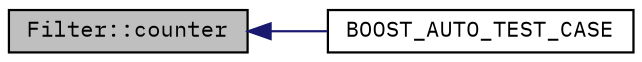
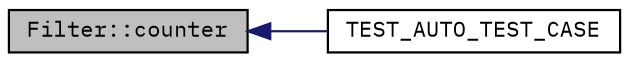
node "BOOST_AUTO_TEST_CASE": label "BOOST_AUTO_TEST_CASE" -> "TEST_AUTO_TEST_CASE"
